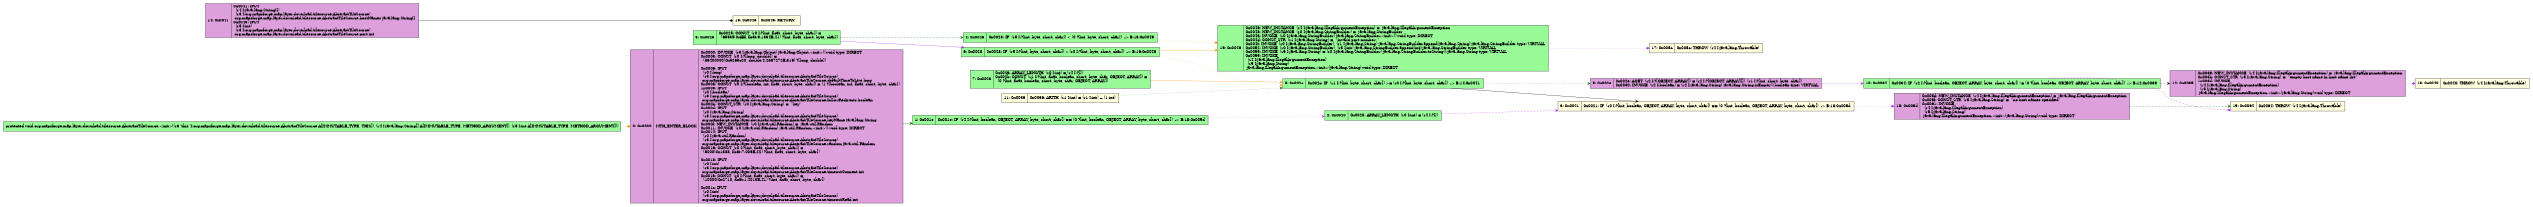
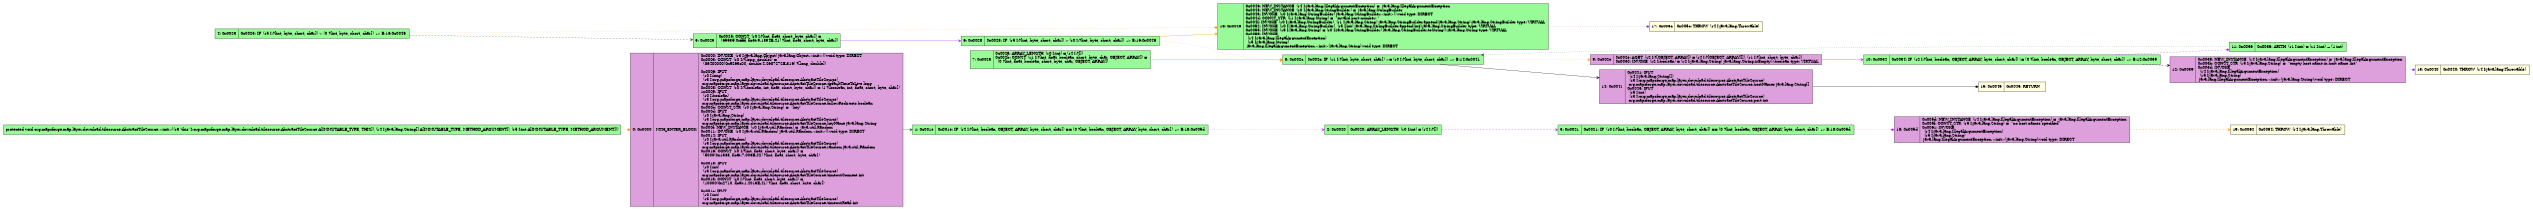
edge "5: 0x0025" -> "4: 0x0023": reversed
node "12: 0x0039": text "1x003d: INVOKE" -> "0x003d: INVOKE"
edge "8: 0x002c" -> "9: 0x002e": color darkgreen -> darkorange
edge "9: 0x002e" -> "10: 0x0034": style dashed -> solid
edge "10: 0x0034" -> "19: 0x0064": now "10: 0x0034" -> "11: 0x0036"
edge "8: 0x002c" -> "3: 0x0021": now "8: 0x002c" -> "14: 0x0041"
node "11: 0x0036": fillcolor lightyellow -> palegreen
node "3: 0x0021": fillcolor lightyellow -> palegreen
edge "18: 0x005d" -> "19: 0x0064": color darkgreen -> darkorange
